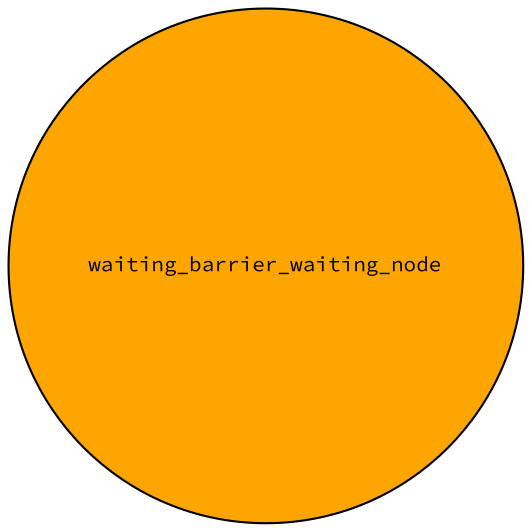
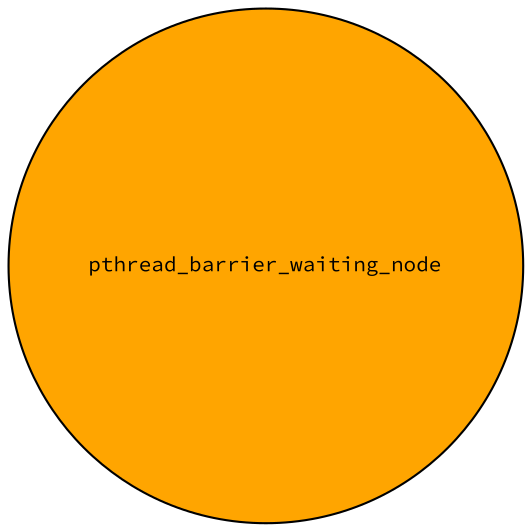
node "waiting_barrier_waiting_node": label "waiting_barrier_waiting_node" -> "pthread_barrier_waiting_node"
